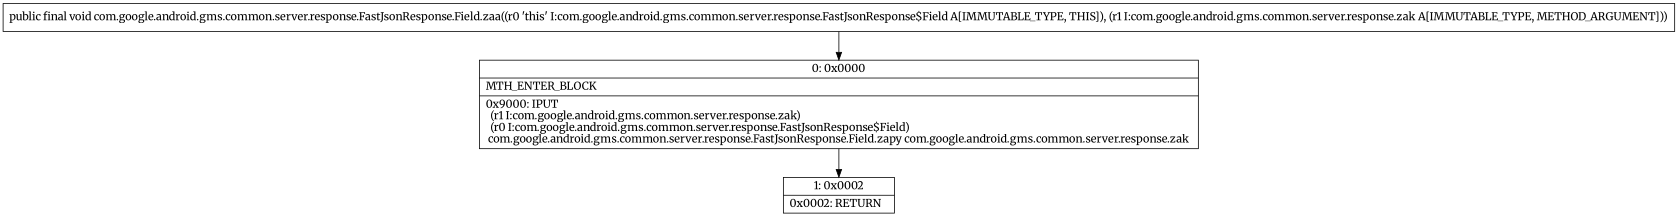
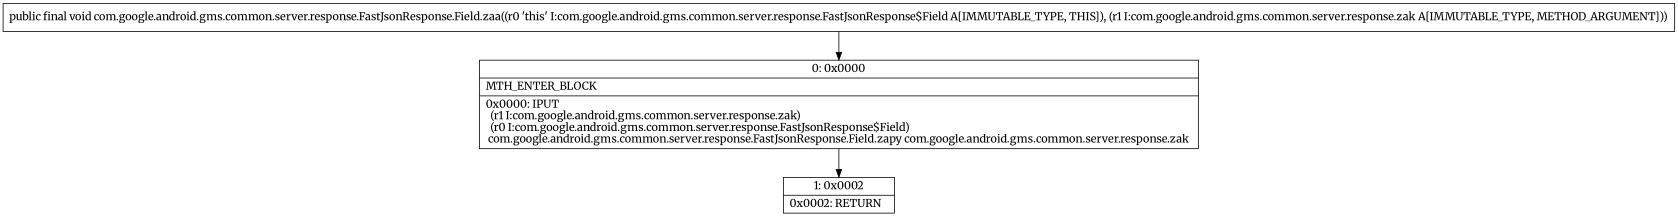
node "0: 0x0000": text "0x9000: IPUT" -> "0x0000: IPUT"
